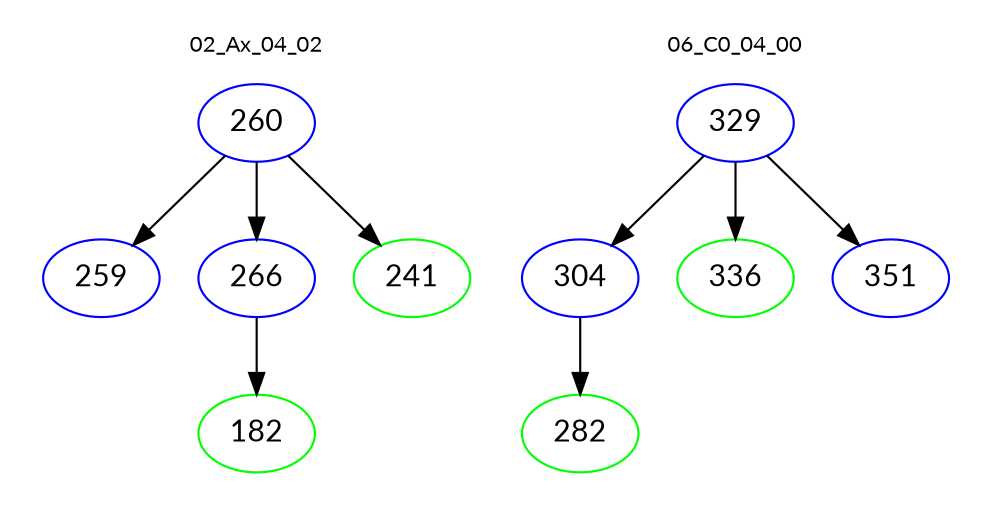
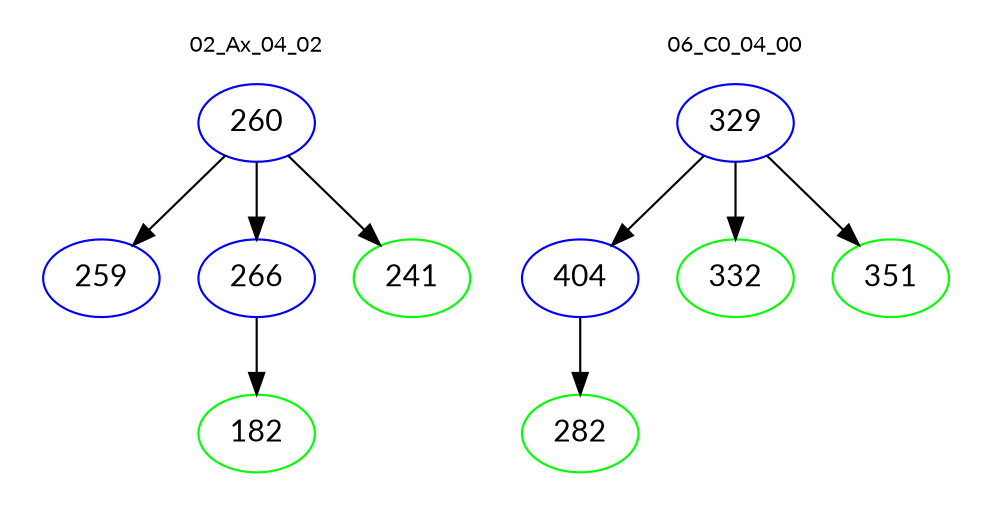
node "304": label "304" -> "404"
node "336": label "336" -> "332"
node "351": color blue -> green
